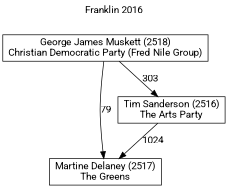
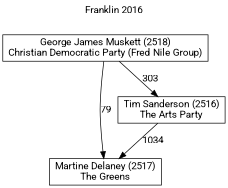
edge "Tim Sanderson (2516) The Arts Party" -> "Martine Delaney (2517) The Greens": label "1024" -> "1034"
